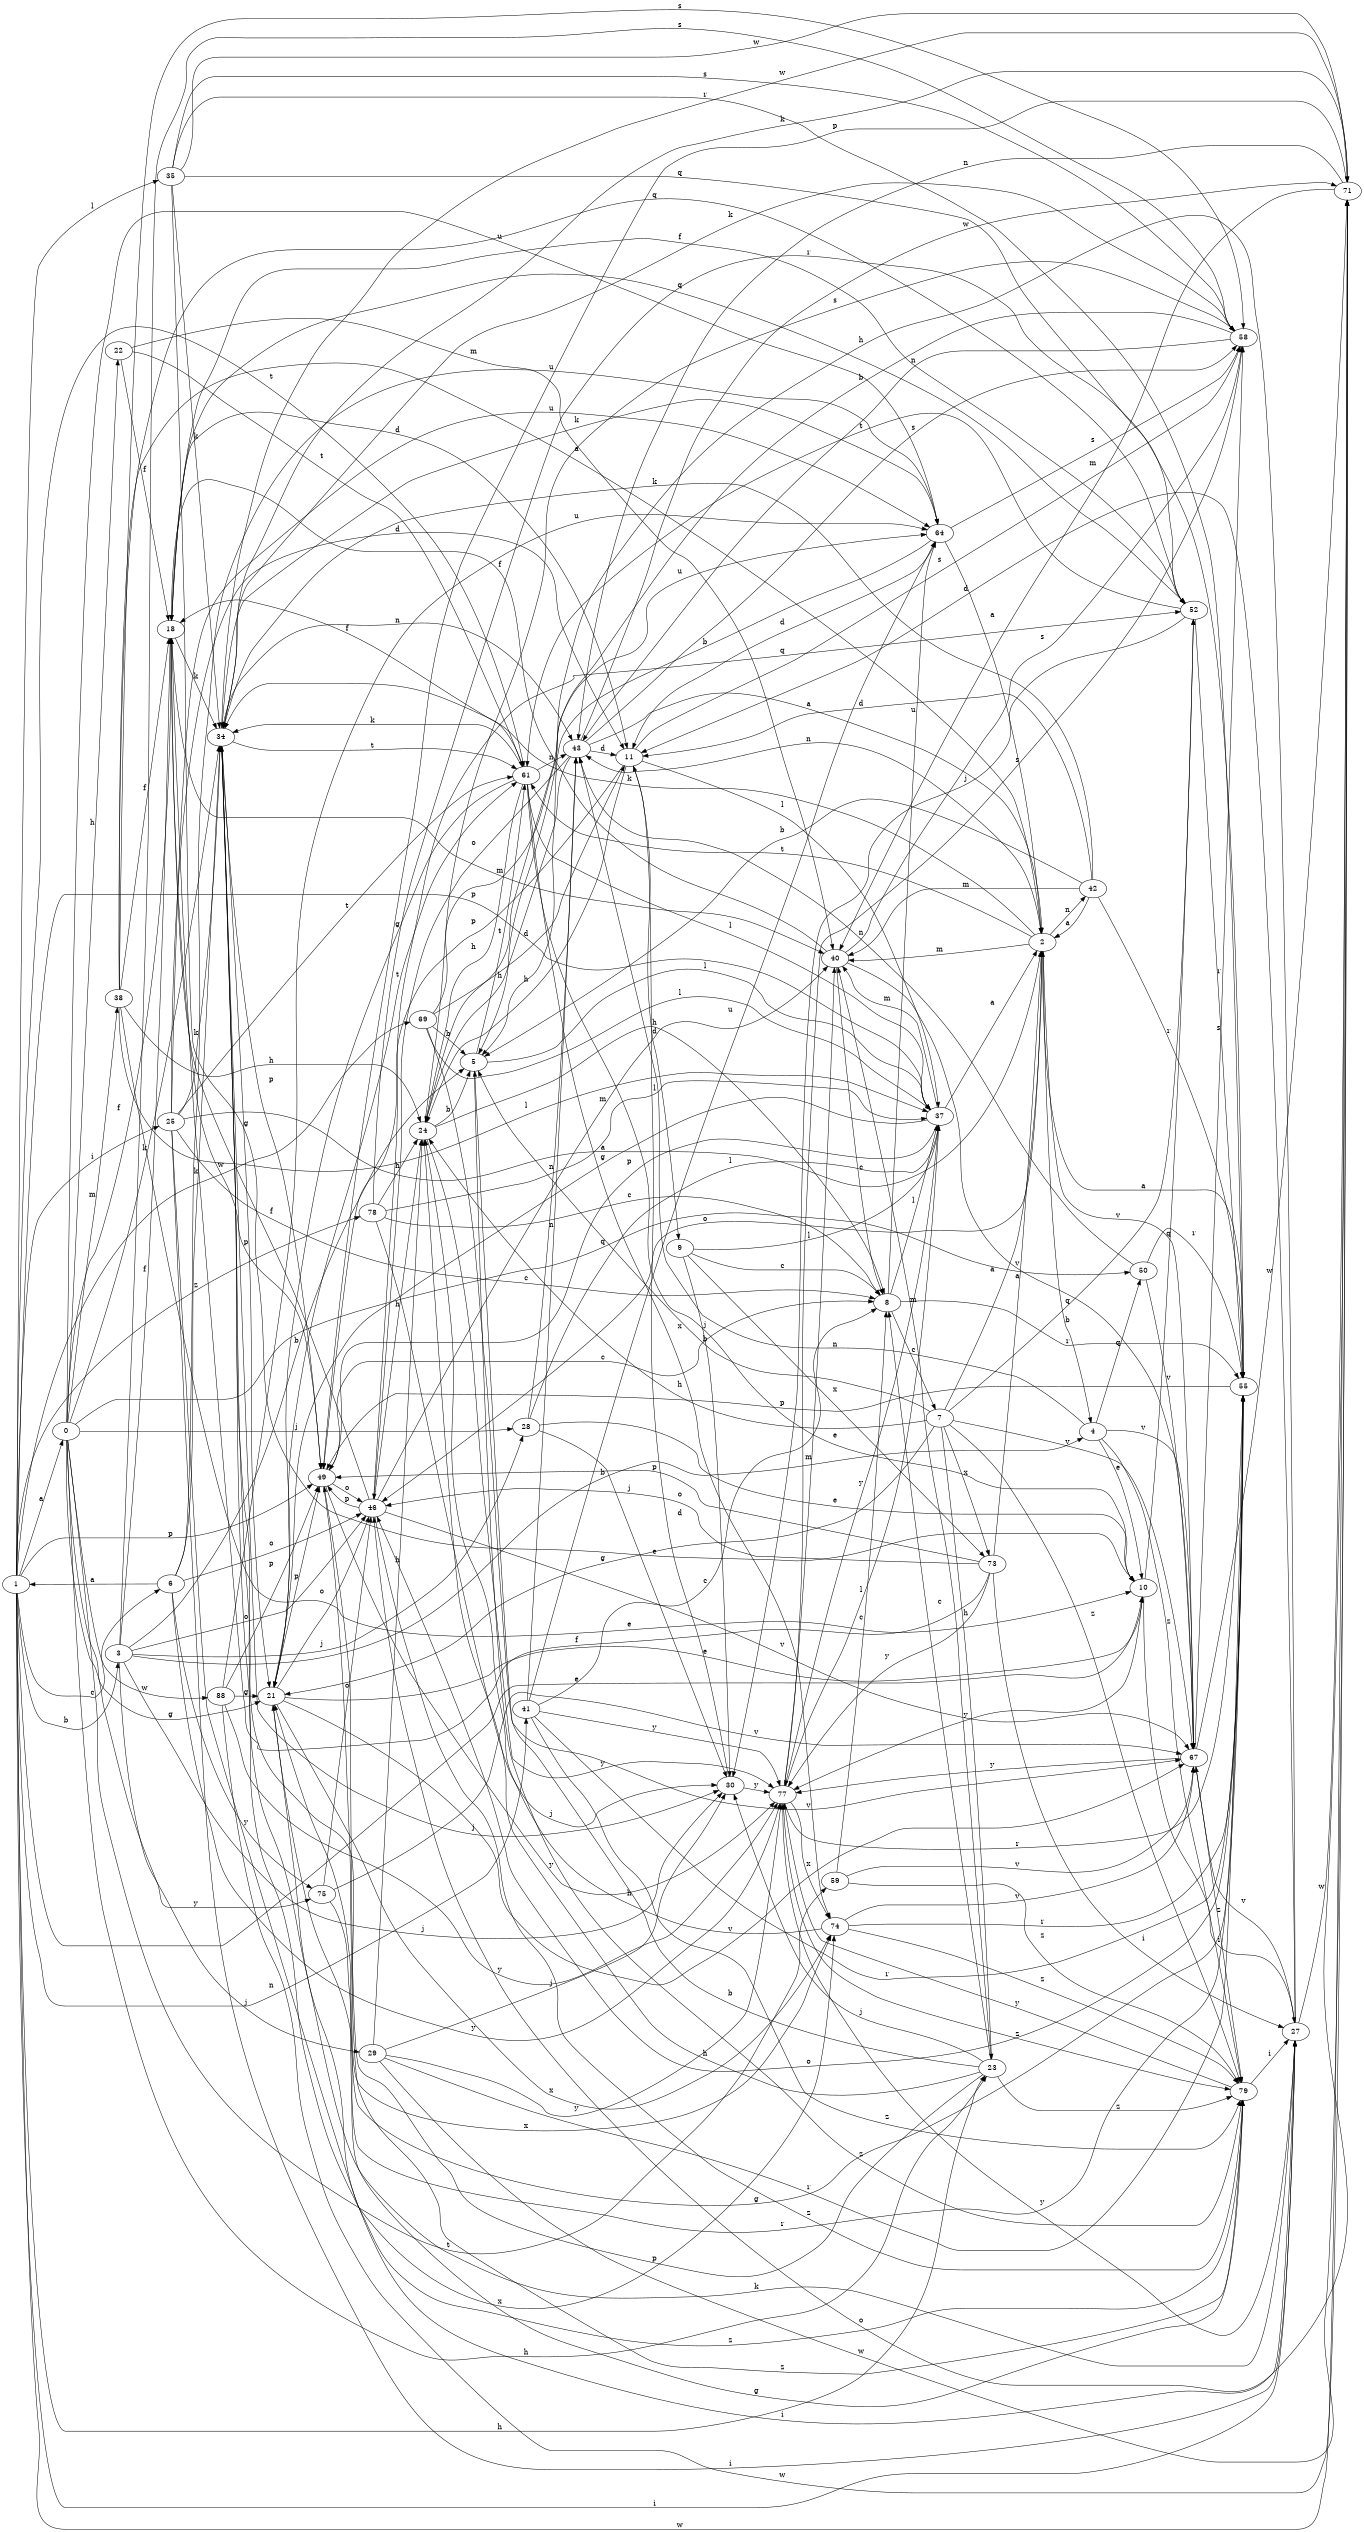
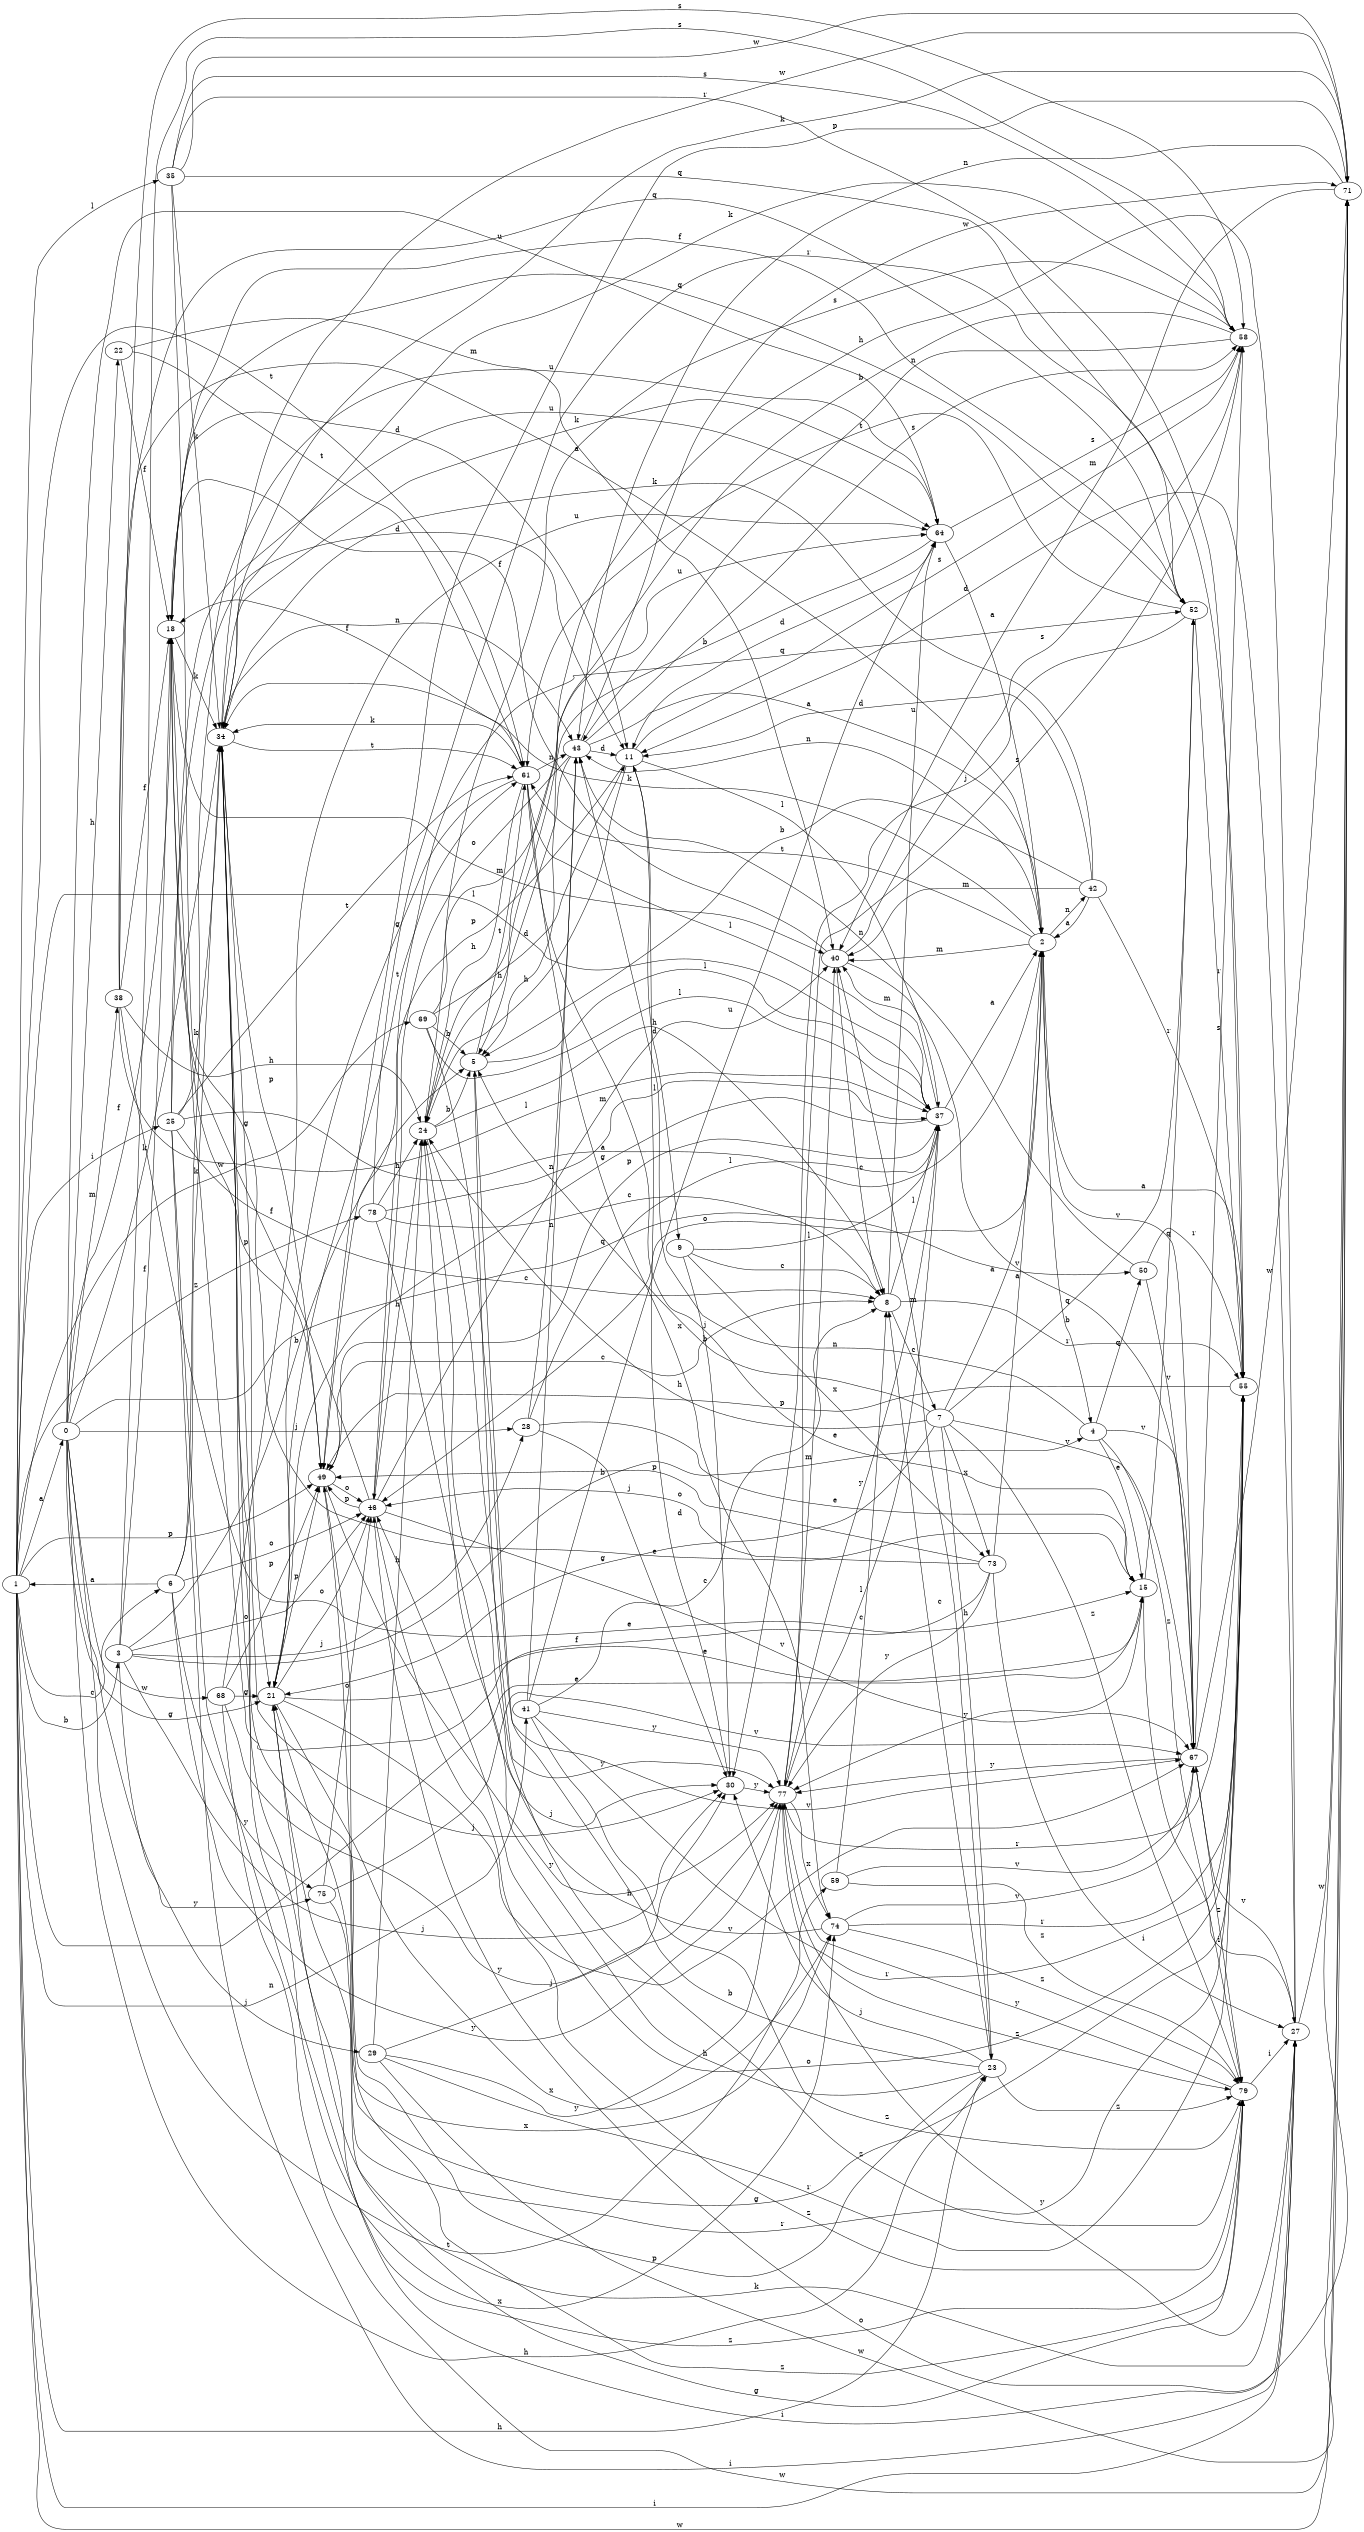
edge "1" -> "37": label "p" -> "l"
node "10": label "10" -> "15"
node "88": label "88" -> "68"
